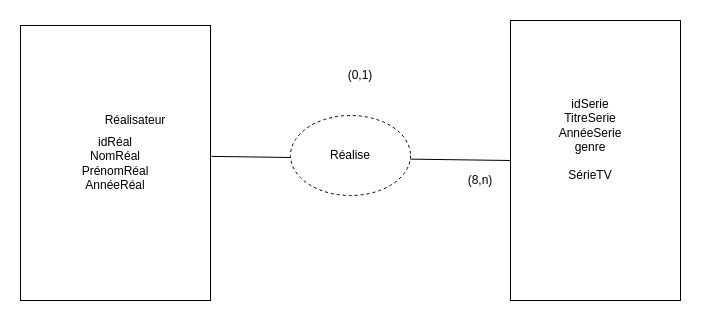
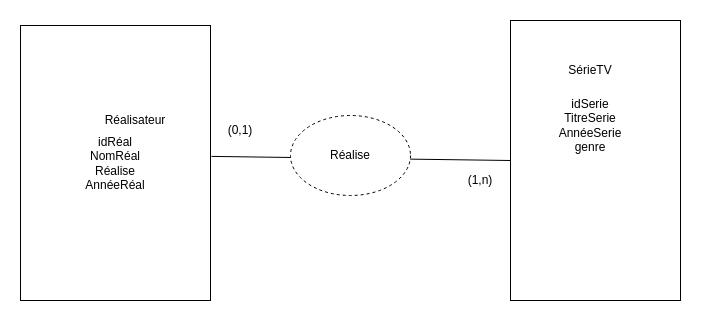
node "(0,1)": moved (361, 76) -> (241, 131)
node "idRéal NomRéal PrénomRéal AnnéeRéal": label "idRéal NomRéal PrénomRéal AnnéeRéal" -> "idRéal NomRéal Réalise AnnéeRéal"
node "SérieTV": moved (591, 176) -> (591, 71)
node "(8,n)": label "(8,n)" -> "(1,n)"
